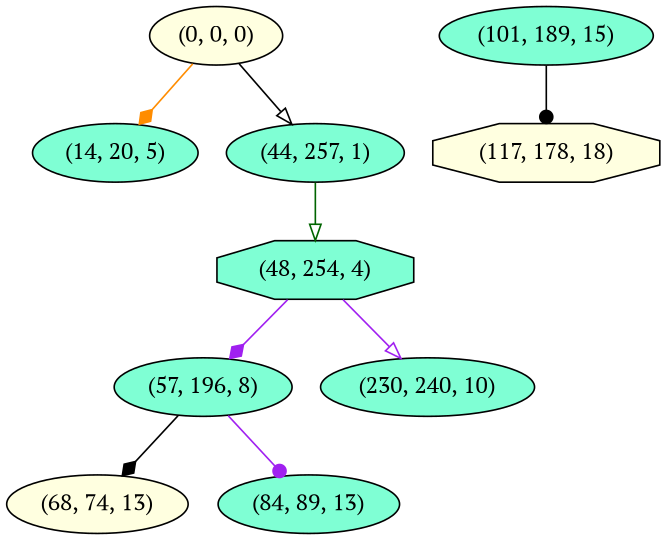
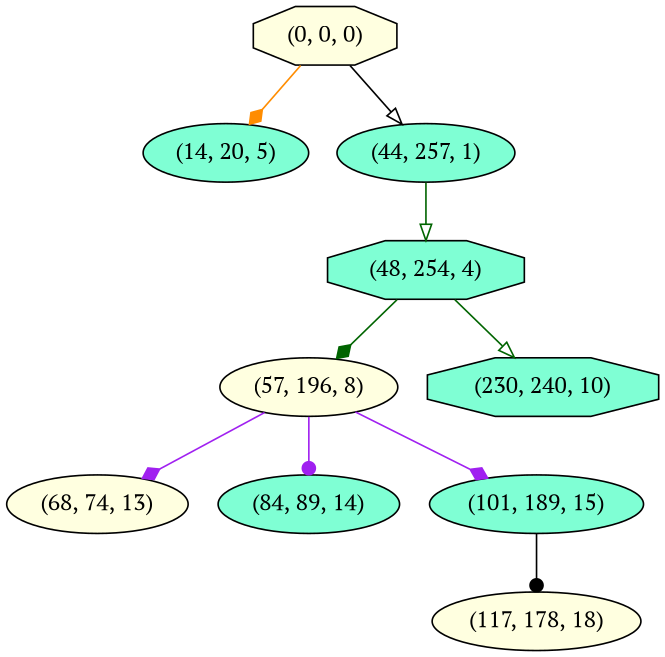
node "(0, 0, 0)": shape ellipse -> octagon
node "(117, 178, 18)": shape octagon -> ellipse
edge "(48, 254, 4)" -> "(57, 196, 8)": color purple -> darkgreen
edge "(48, 254, 4)" -> "(230, 240, 10)": color purple -> darkgreen
node "(57, 196, 8)": fillcolor aquamarine -> lightyellow
node "(230, 240, 10)": shape ellipse -> octagon
edge "(57, 196, 8)" -> "(68, 74, 13)": color black -> purple
edge "(57, 196, 8)" -> "(101, 189, 15)": added
node "(84, 89, 13)": label "(84, 89, 13)" -> "(84, 89, 14)"
